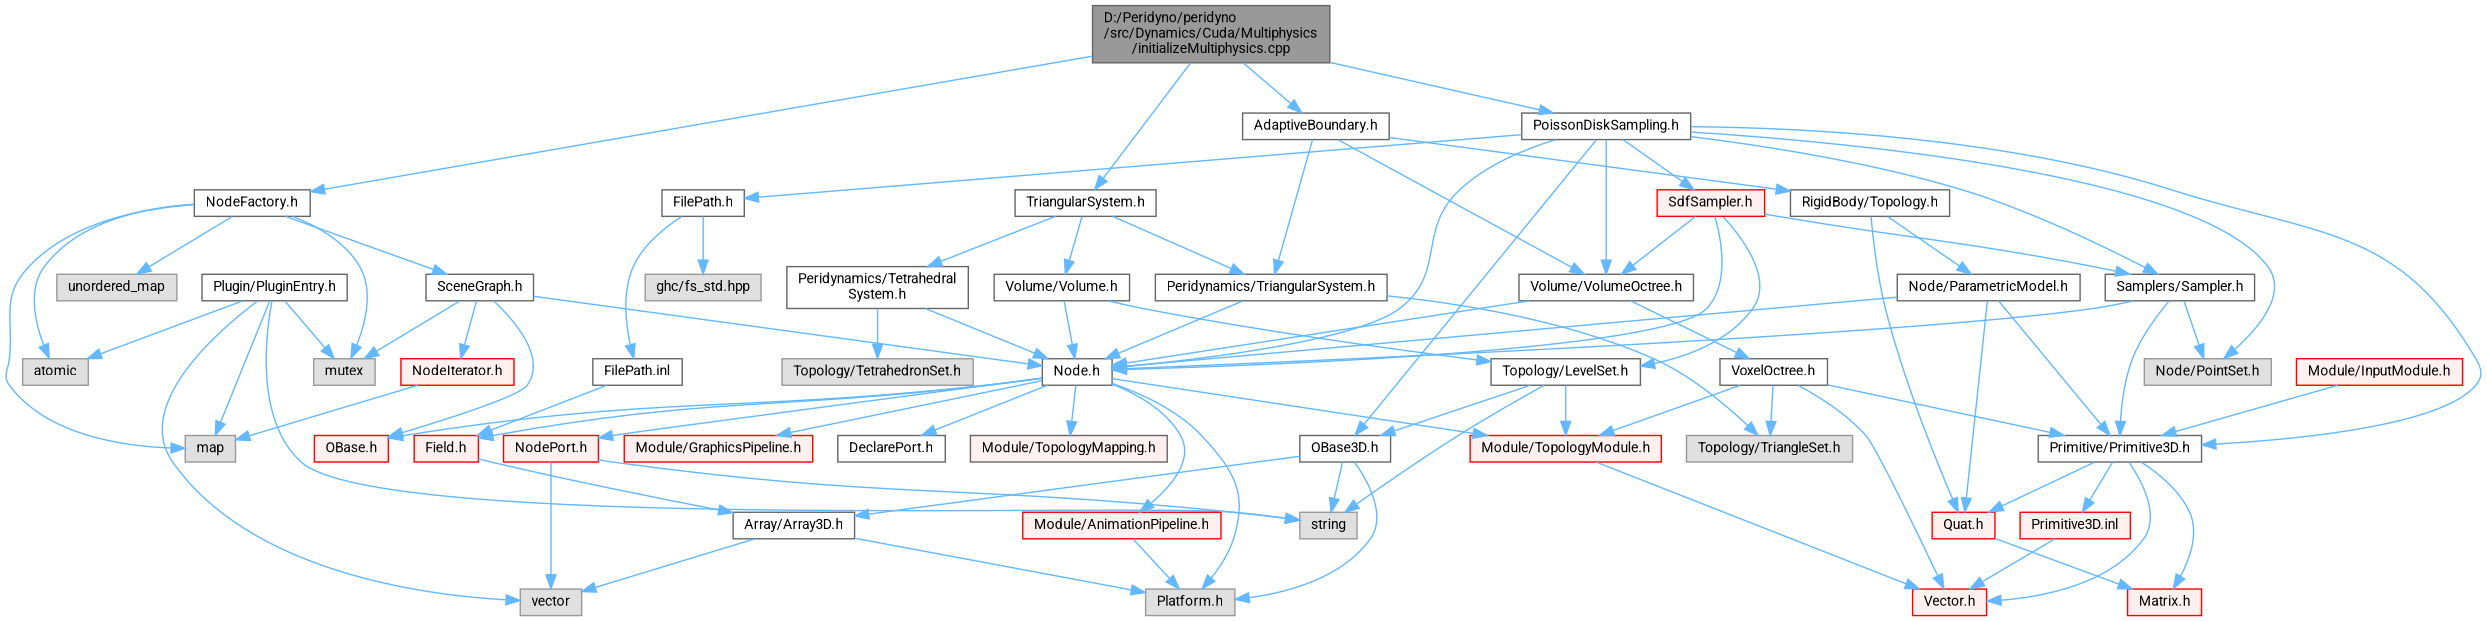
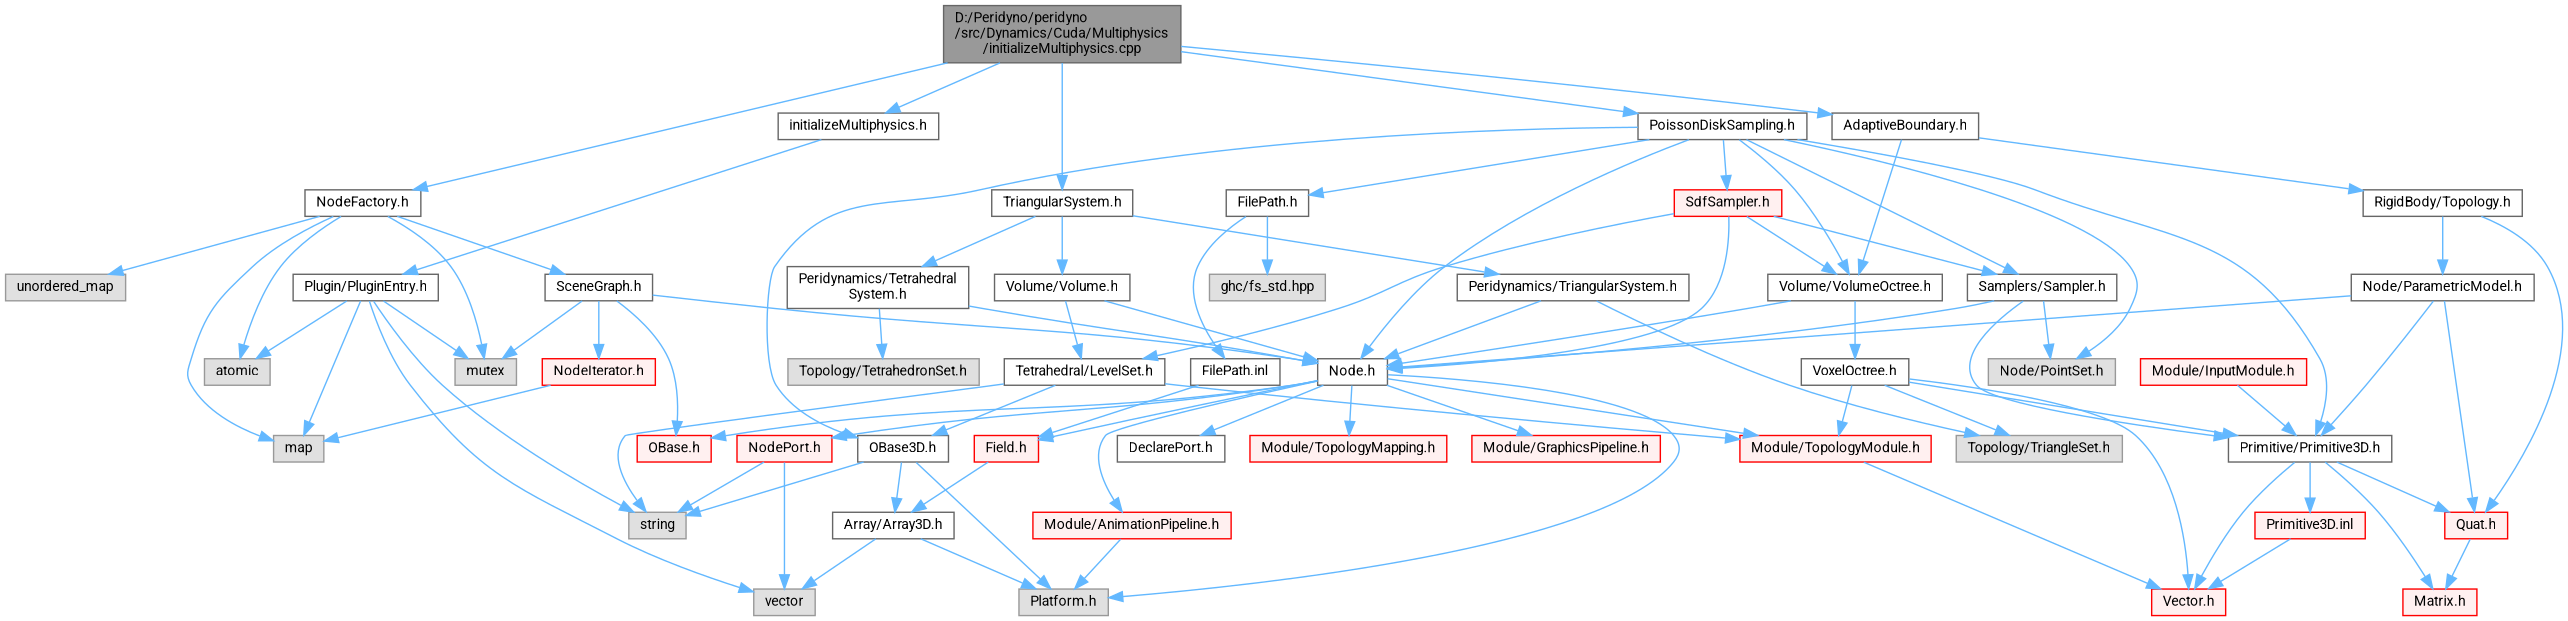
node "initializeMultiphysics.h": added
edge "AdaptiveBoundary.h" -> "Peridynamics/TriangularSystem.h": removed
node "Topology/LevelSet.h": label "Topology/LevelSet.h" -> "Tetrahedral/LevelSet.h"
node "Module/TopologyMapping.h": color grey40 -> red
